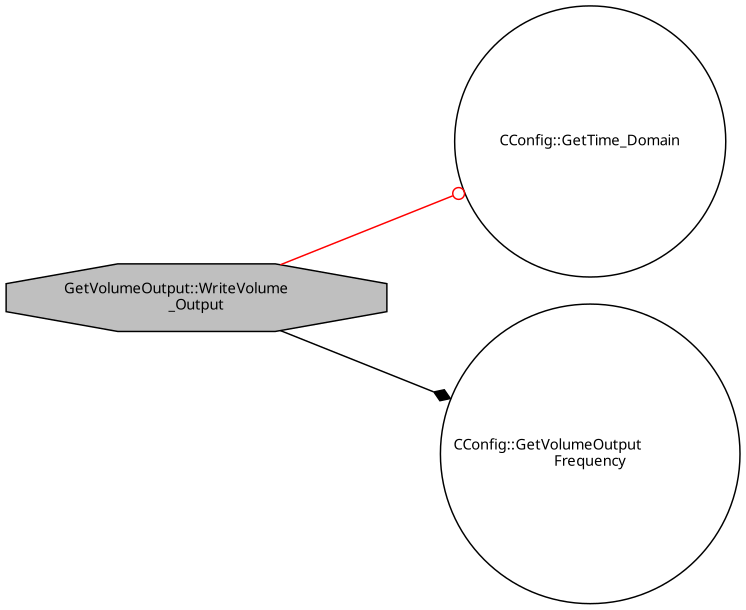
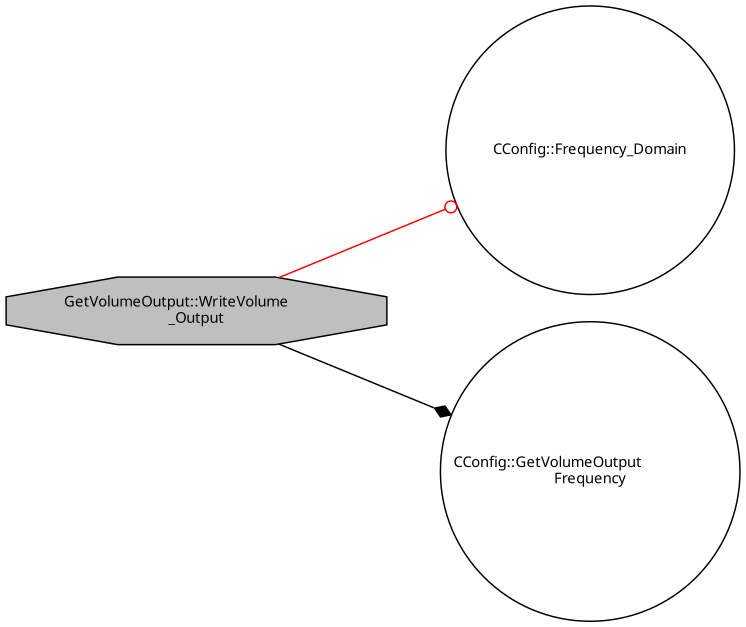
node "CConfig::GetTime_Domain": label "CConfig::GetTime_Domain" -> "CConfig::Frequency_Domain"
